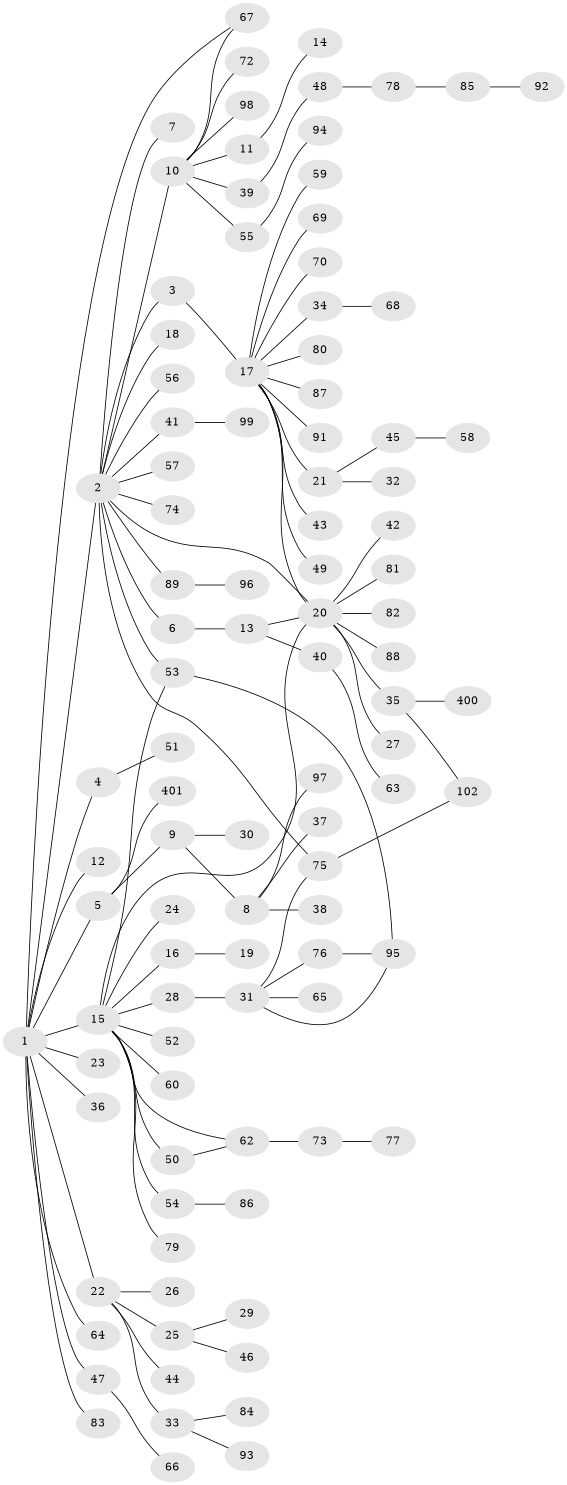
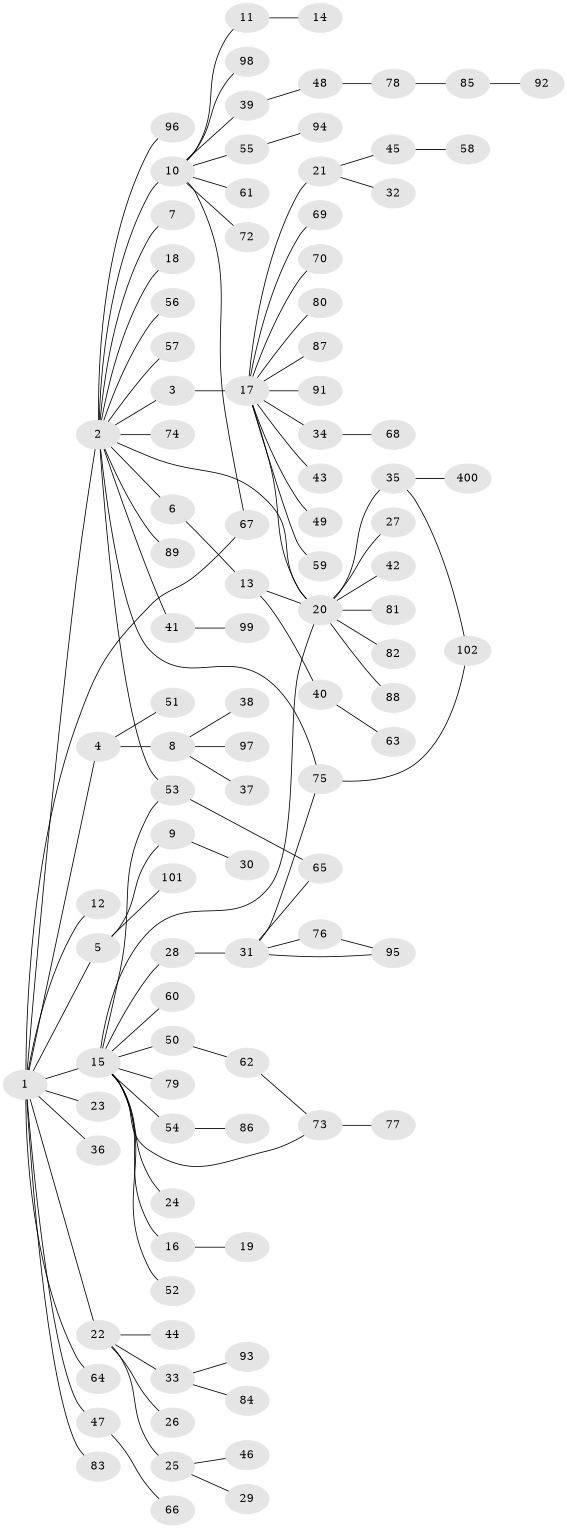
node "61": added
edge "89" -- "96": now "2" -- "96"
edge "53" -- "95": now "53" -- "65"
node "401": label "401" -> "101"
edge "9" -- "8": now "4" -- "8"
edge "15" -- "62": now "15" -- "73"
